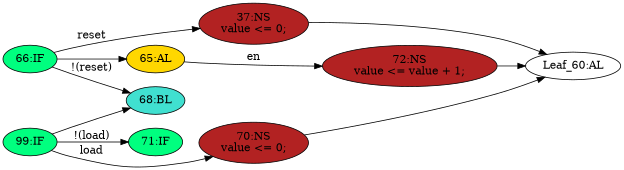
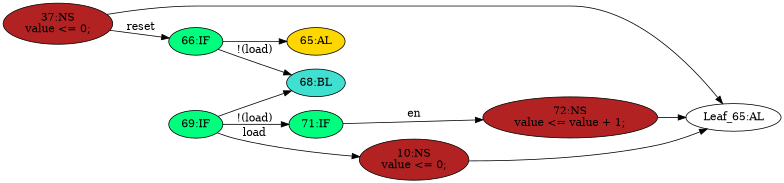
edge "66:IF" -> "37:NS value <= 0;": reversed
edge "65:AL" -> "72:NS value <= value + 1;": now "71:IF" -> "72:NS value <= value + 1;"
node "Leaf_60:AL": label "Leaf_60:AL" -> "Leaf_65:AL"
edge "66:IF" -> "68:BL": label "!(reset)" -> "!(load)"
node "99:IF": label "99:IF" -> "69:IF"
node "70:NS value <= 0;": label "70:NS value <= 0;" -> "10:NS value <= 0;"
